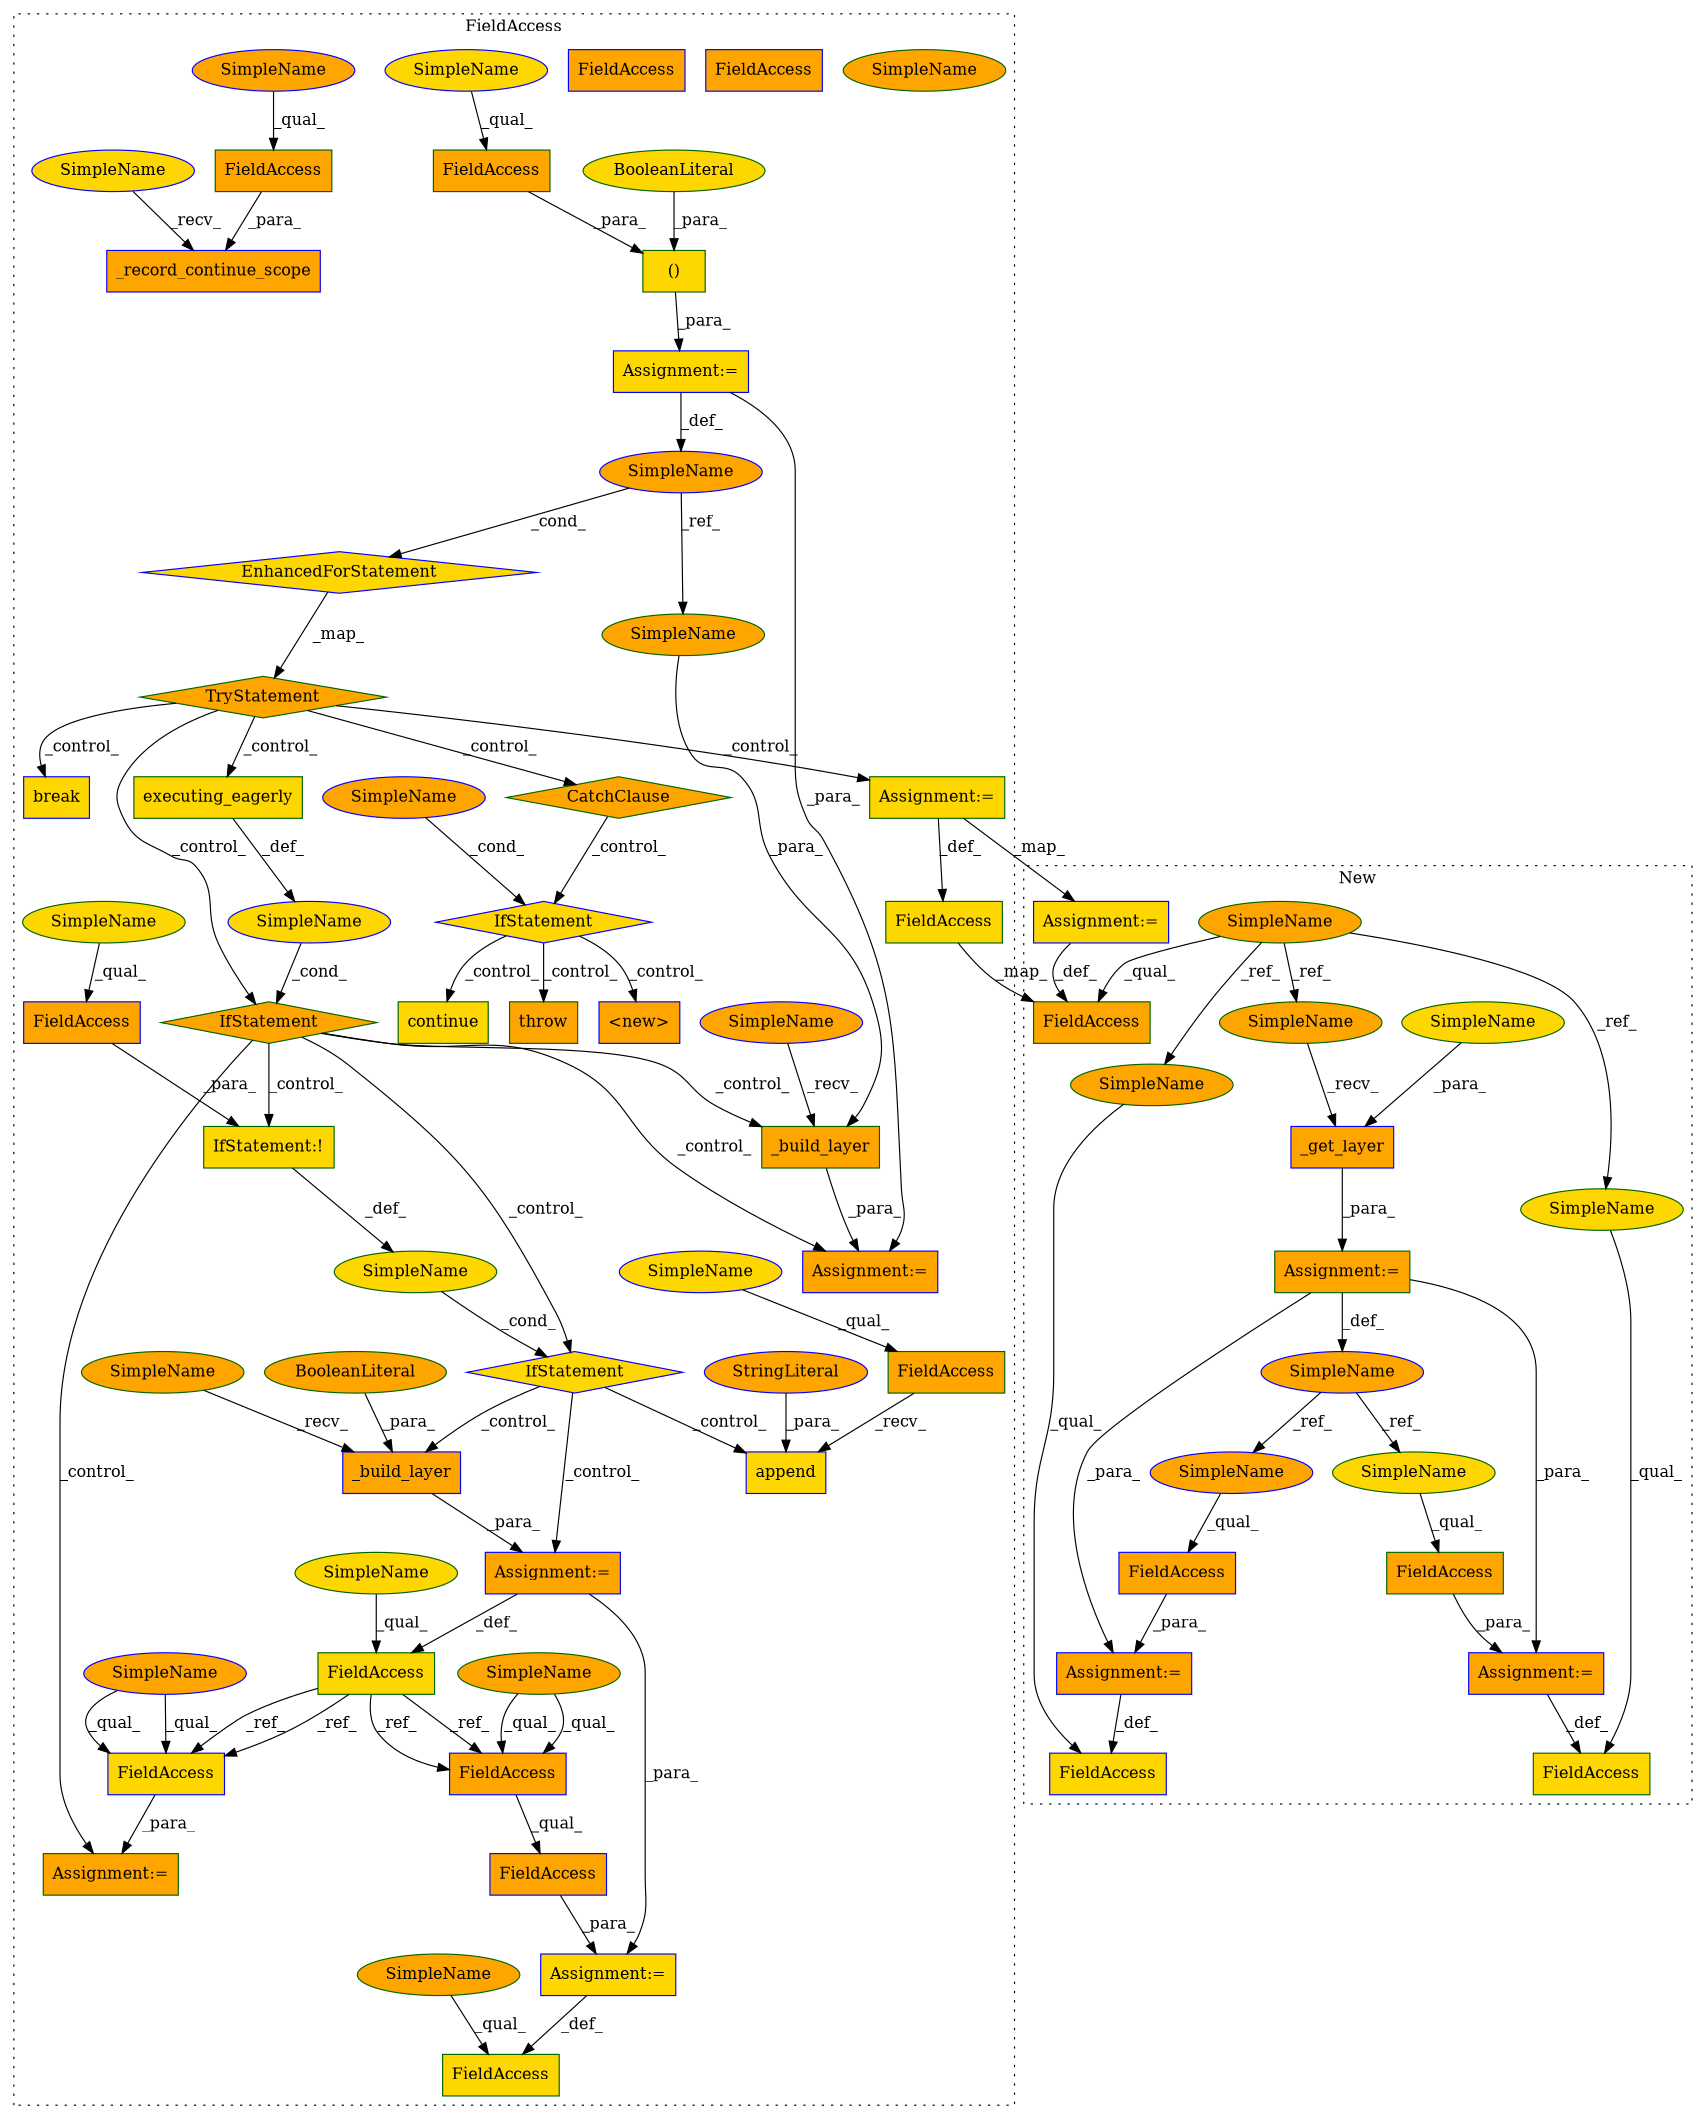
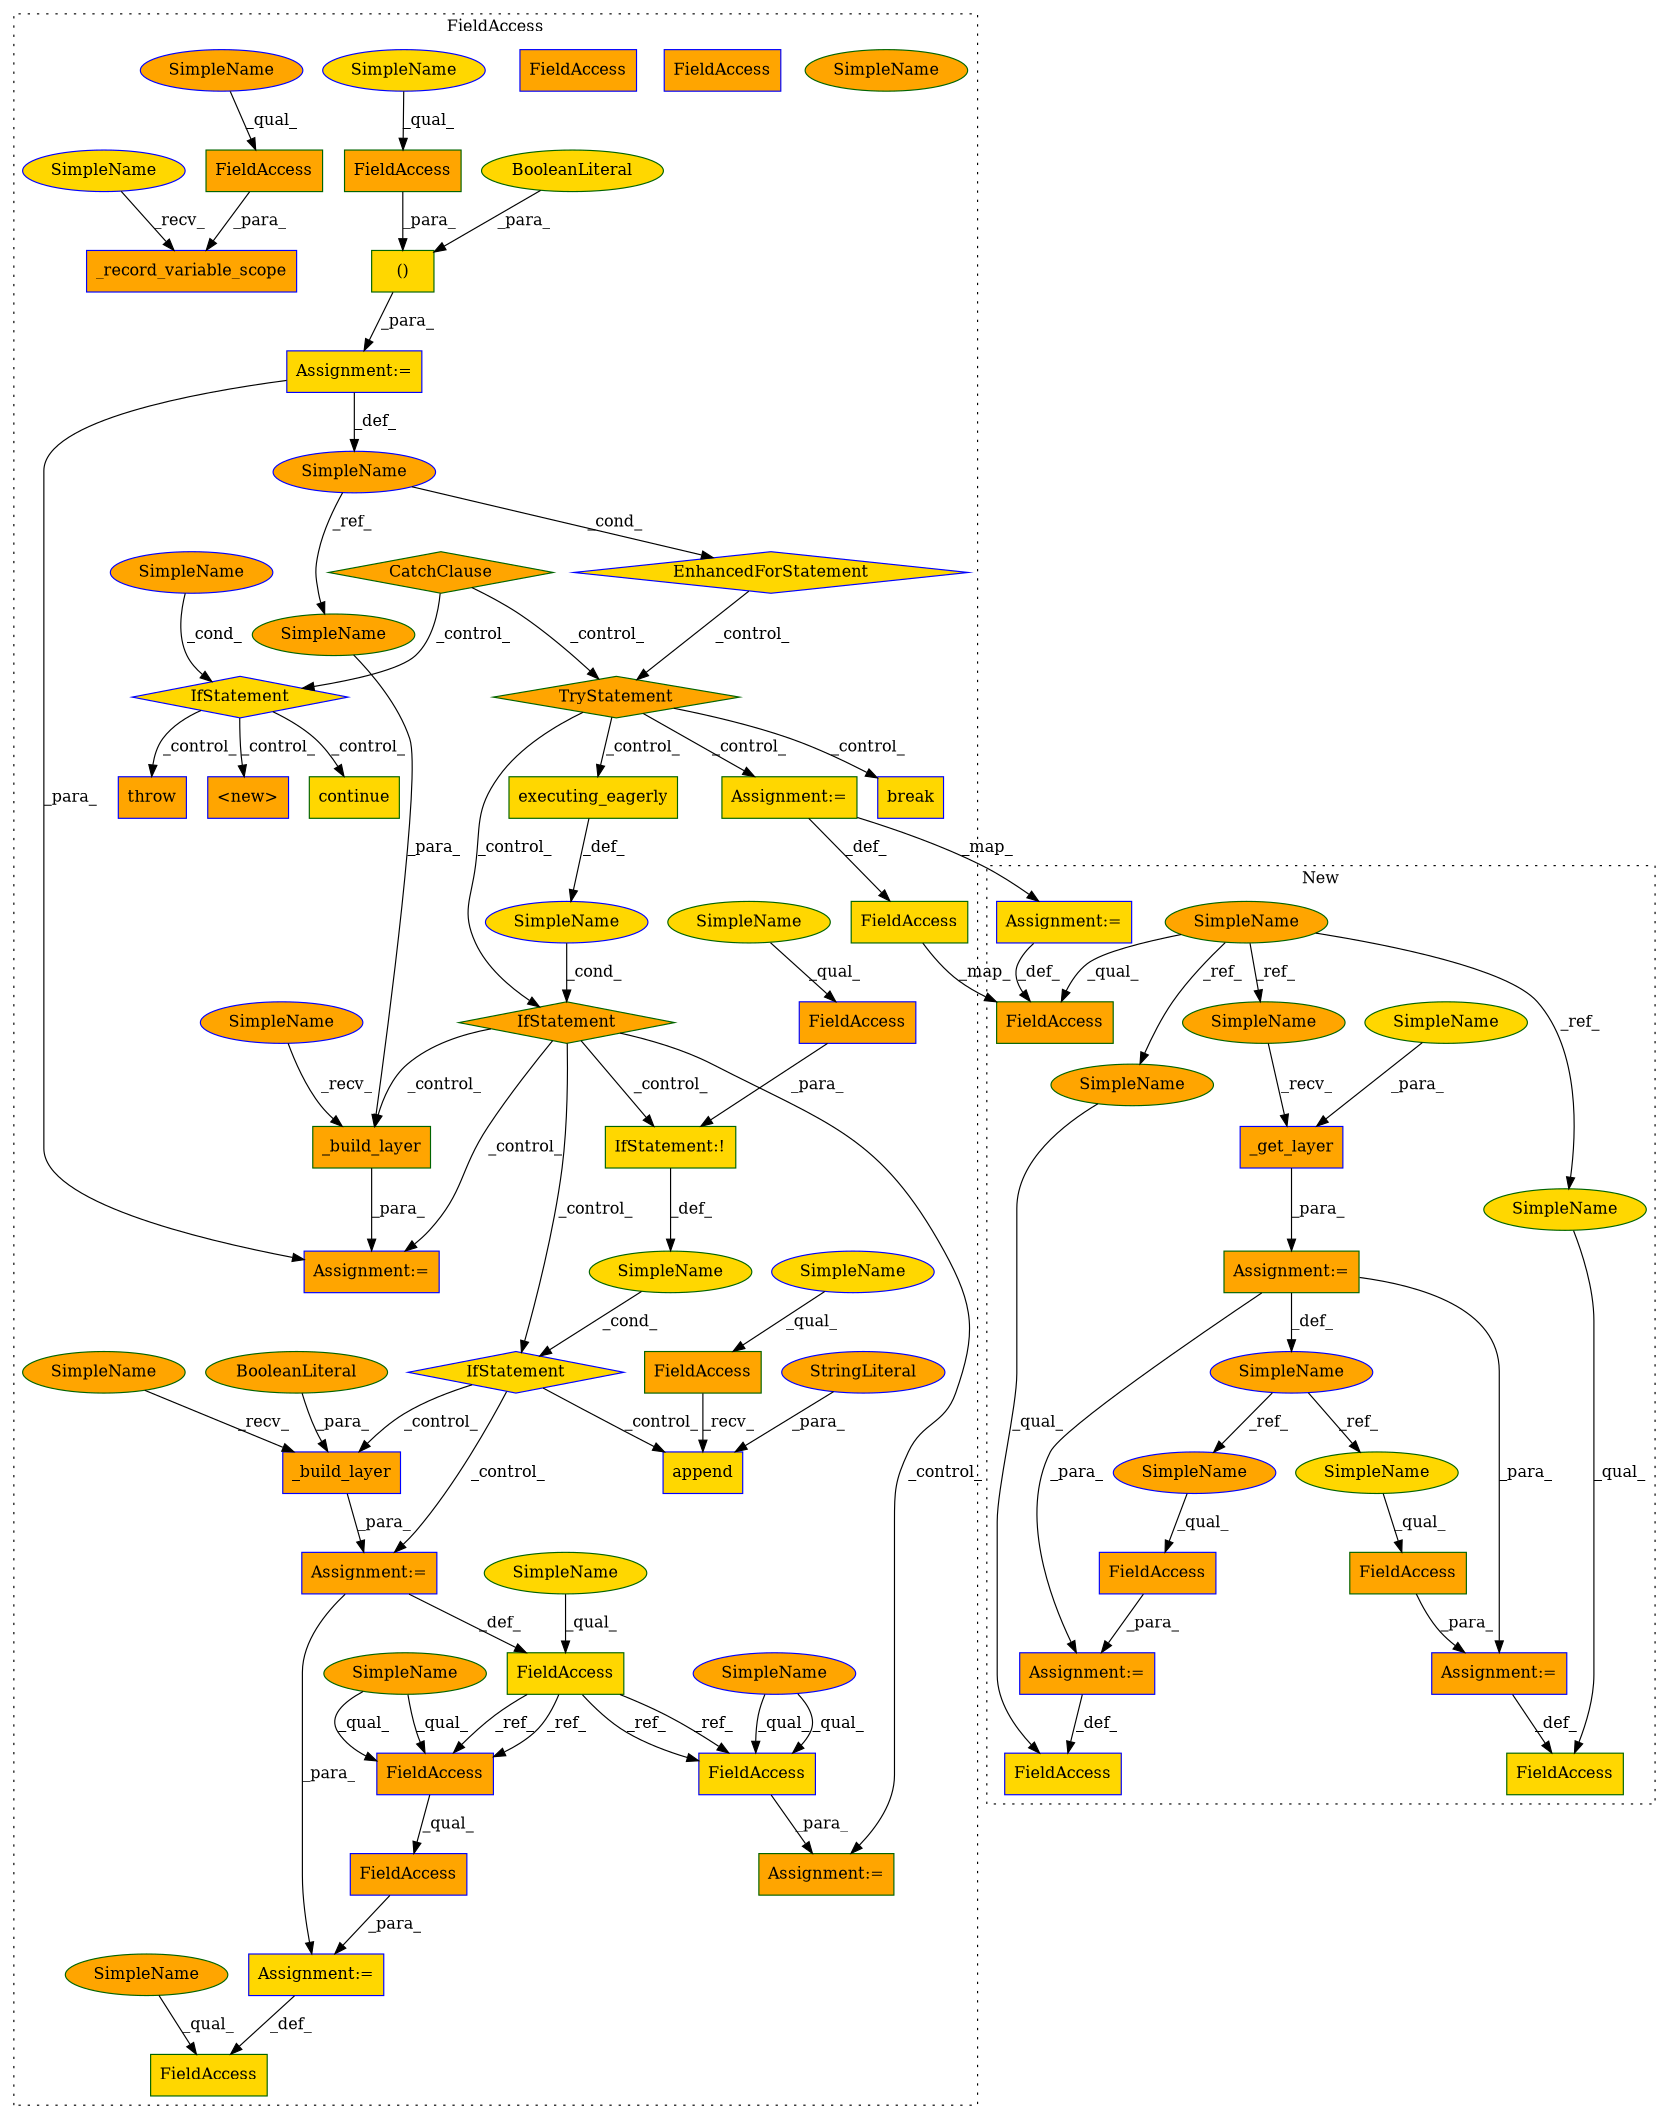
node "_record_continue_scope": label "_record_continue_scope" -> "_record_variable_scope"
edge "EnhancedForStatement" -> "TryStatement": label "_map_" -> "_control_"
edge "TryStatement" -> "CatchClause": reversed
node "throw": color darkgreen -> blue
